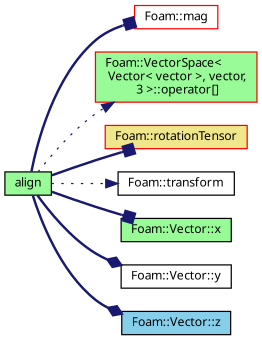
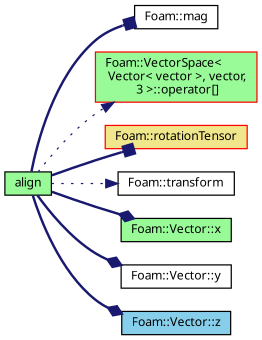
node "Foam::mag": color red -> black
edge "align" -> "Foam::Vector::x": arrowhead box -> diamond
